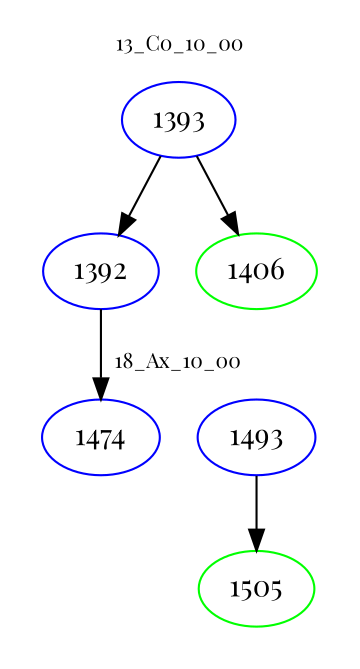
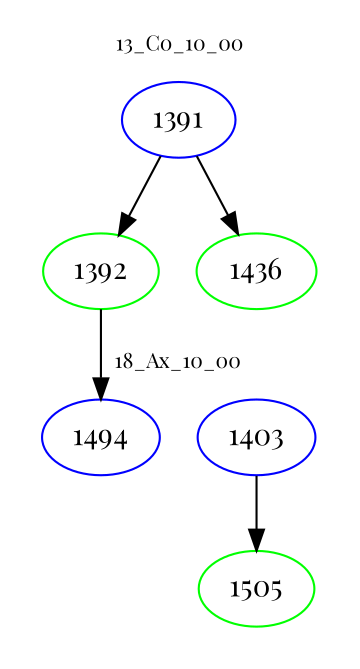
node "1393": label "1393" -> "1391"
node "1392": color blue -> green
node "1406": label "1406" -> "1436"
node "1474": label "1474" -> "1494"
node "1493": label "1493" -> "1403"
